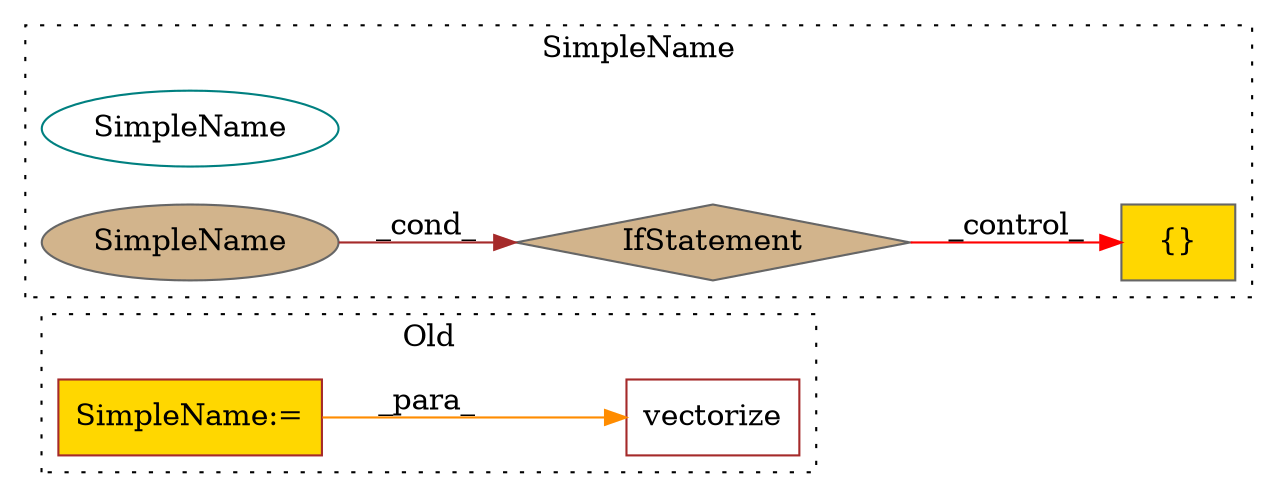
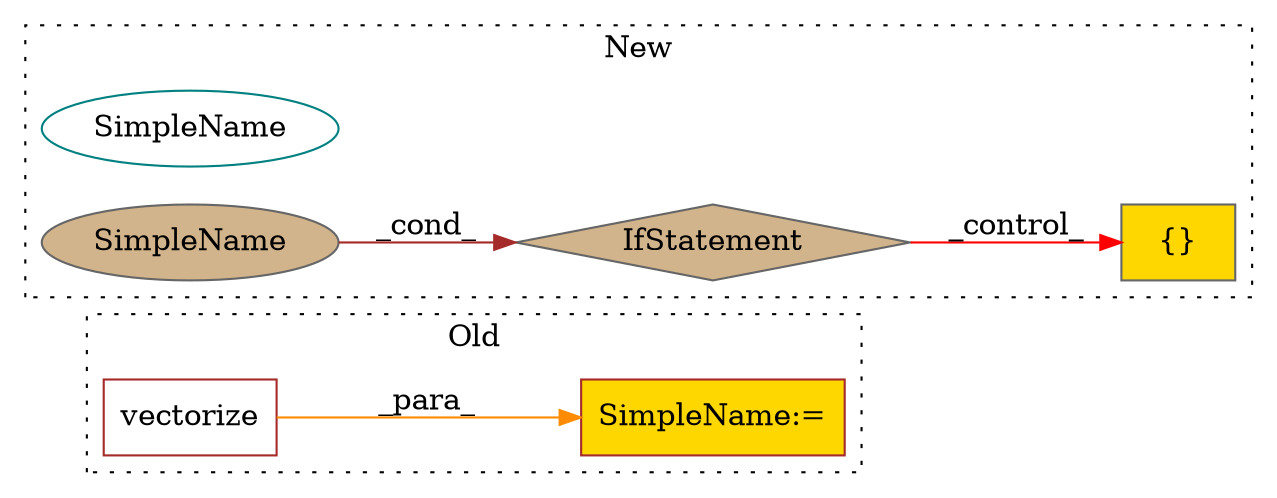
cluster "SimpleName": label "SimpleName" -> "New"
edge "SimpleName:=" -> "vectorize": reversed
